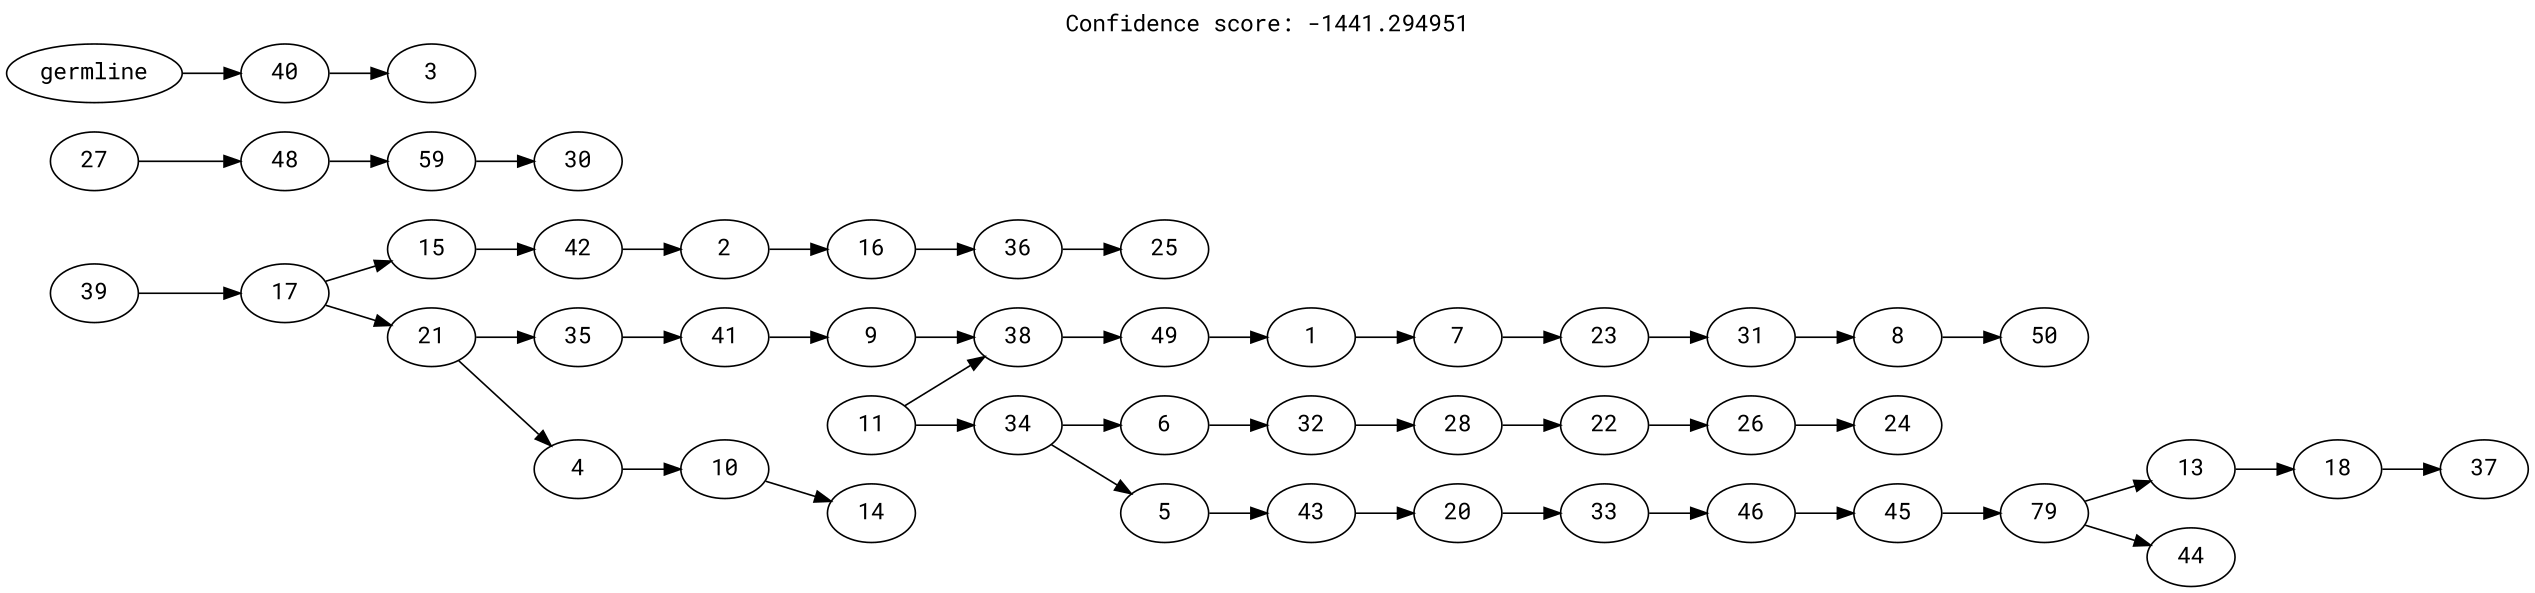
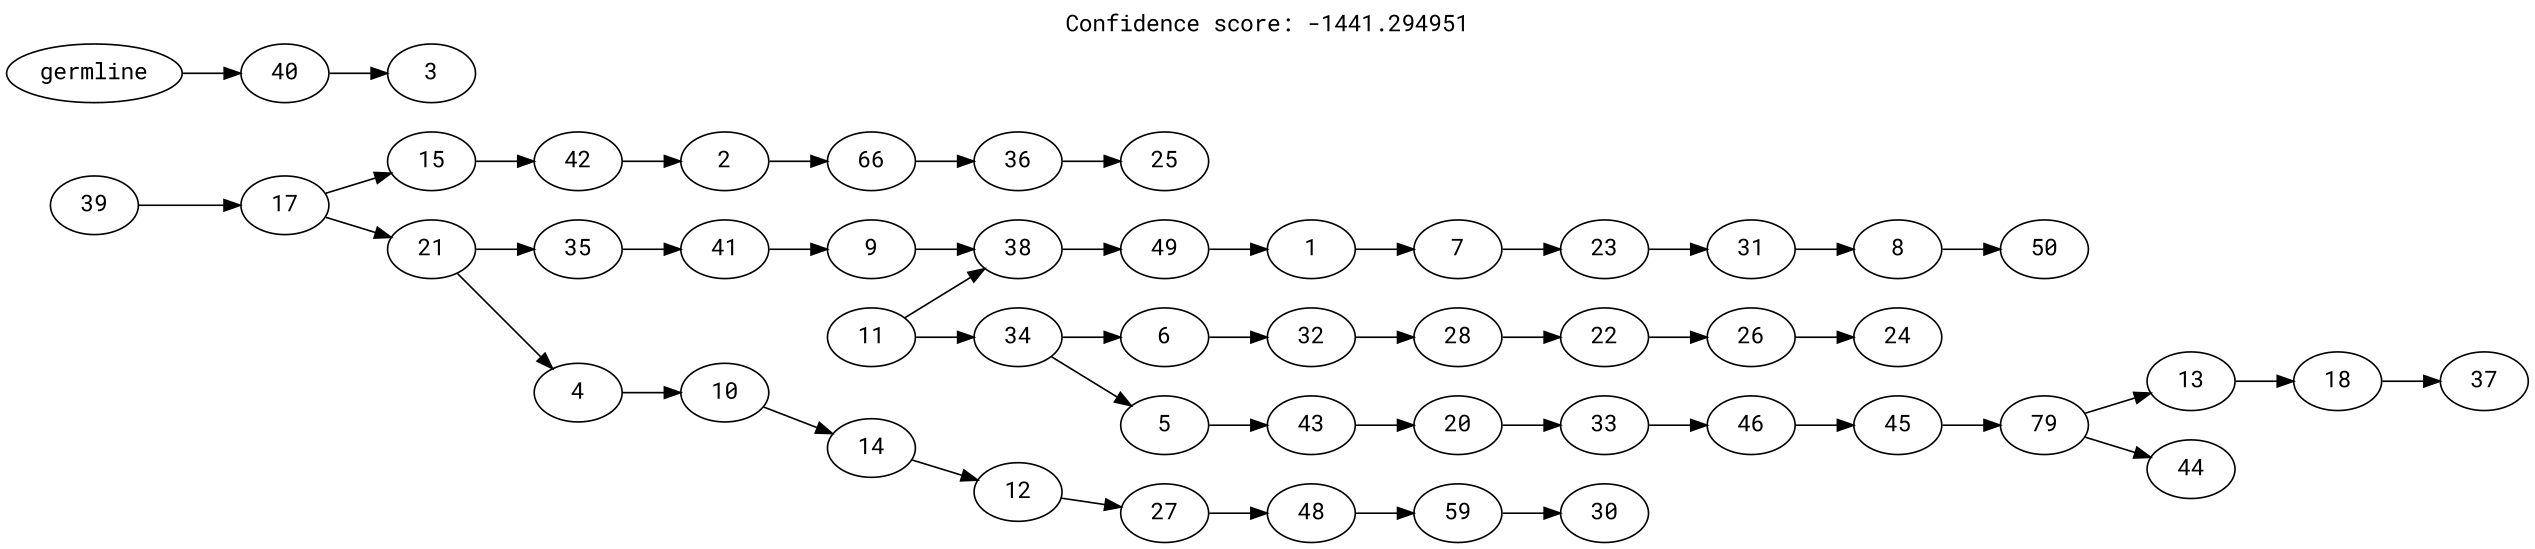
node "16": label "16" -> "66"
node "12": added
